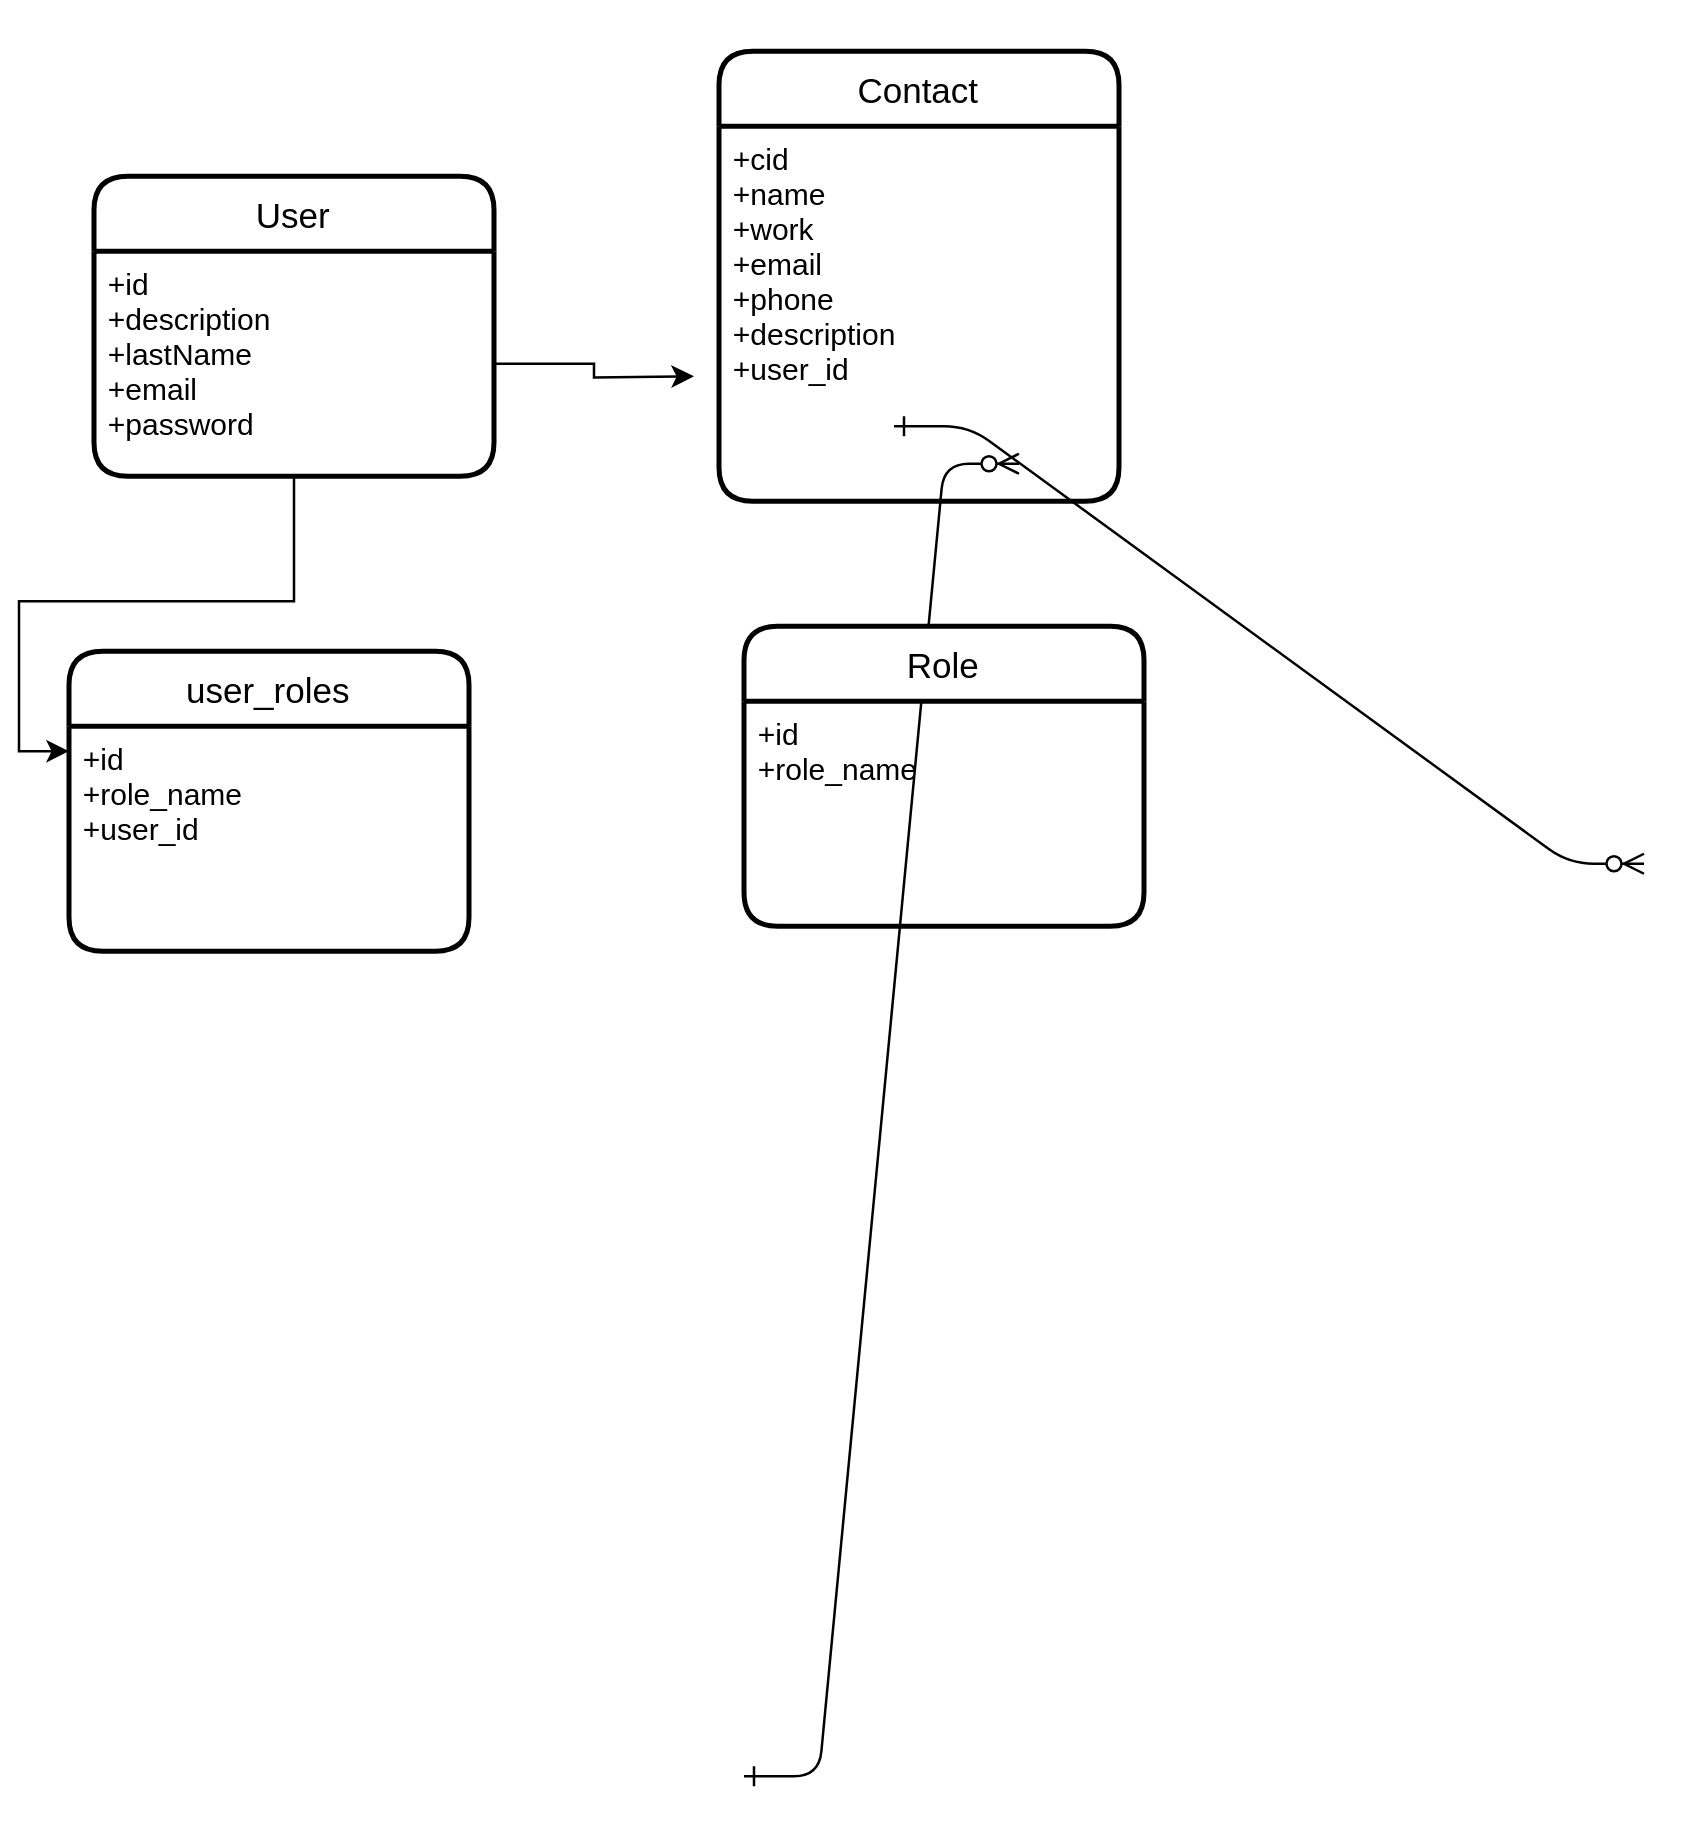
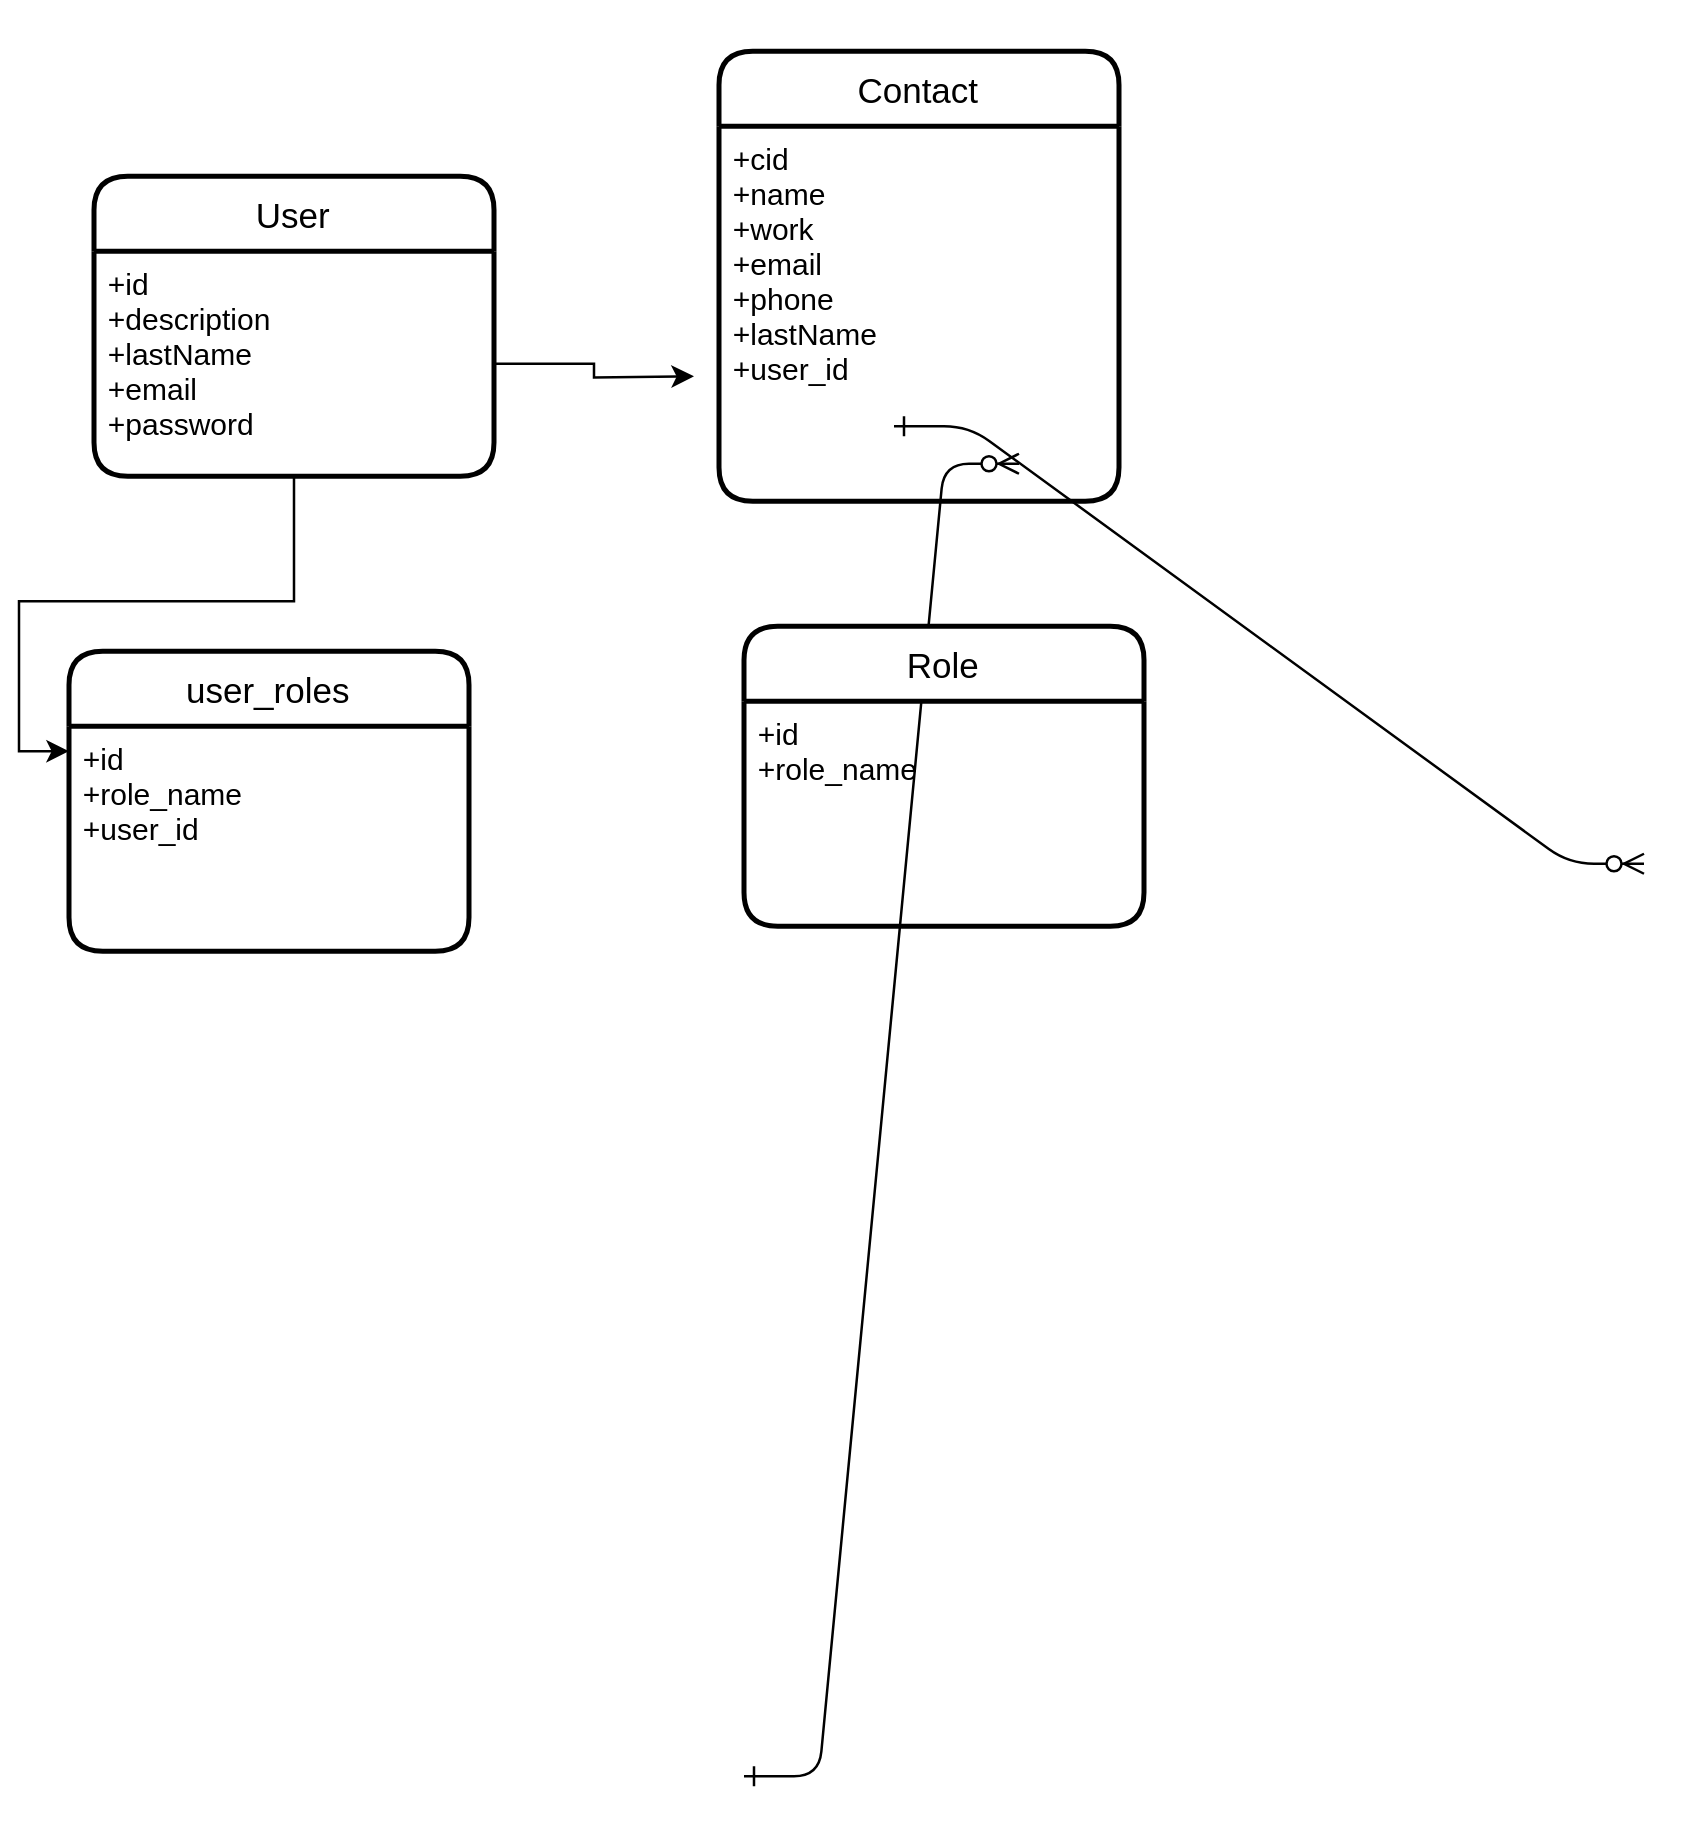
node "+cid +name +work +email +phone +description +user_id": label "+cid +name +work +email +phone +description +user_id" -> "+cid +name +work +email +phone +lastName +user_id"
